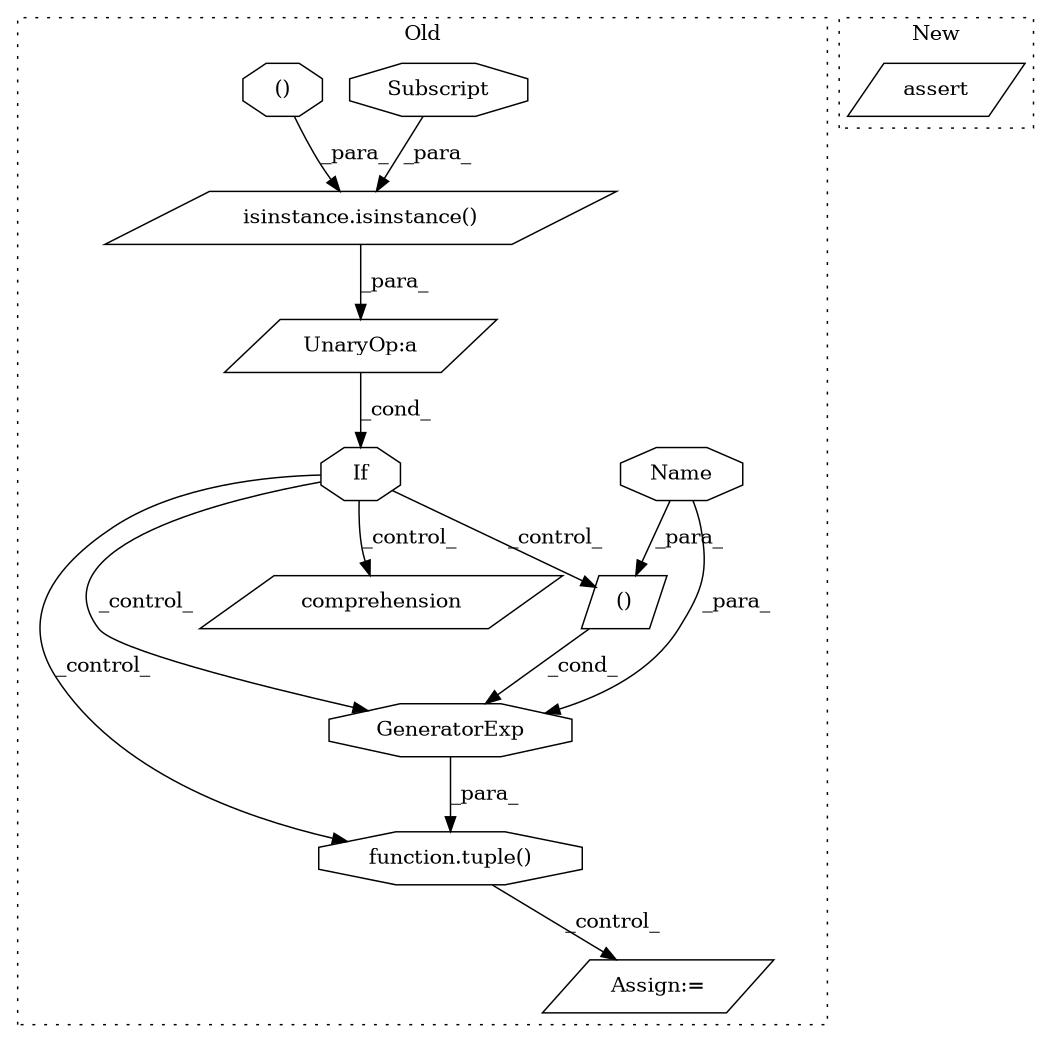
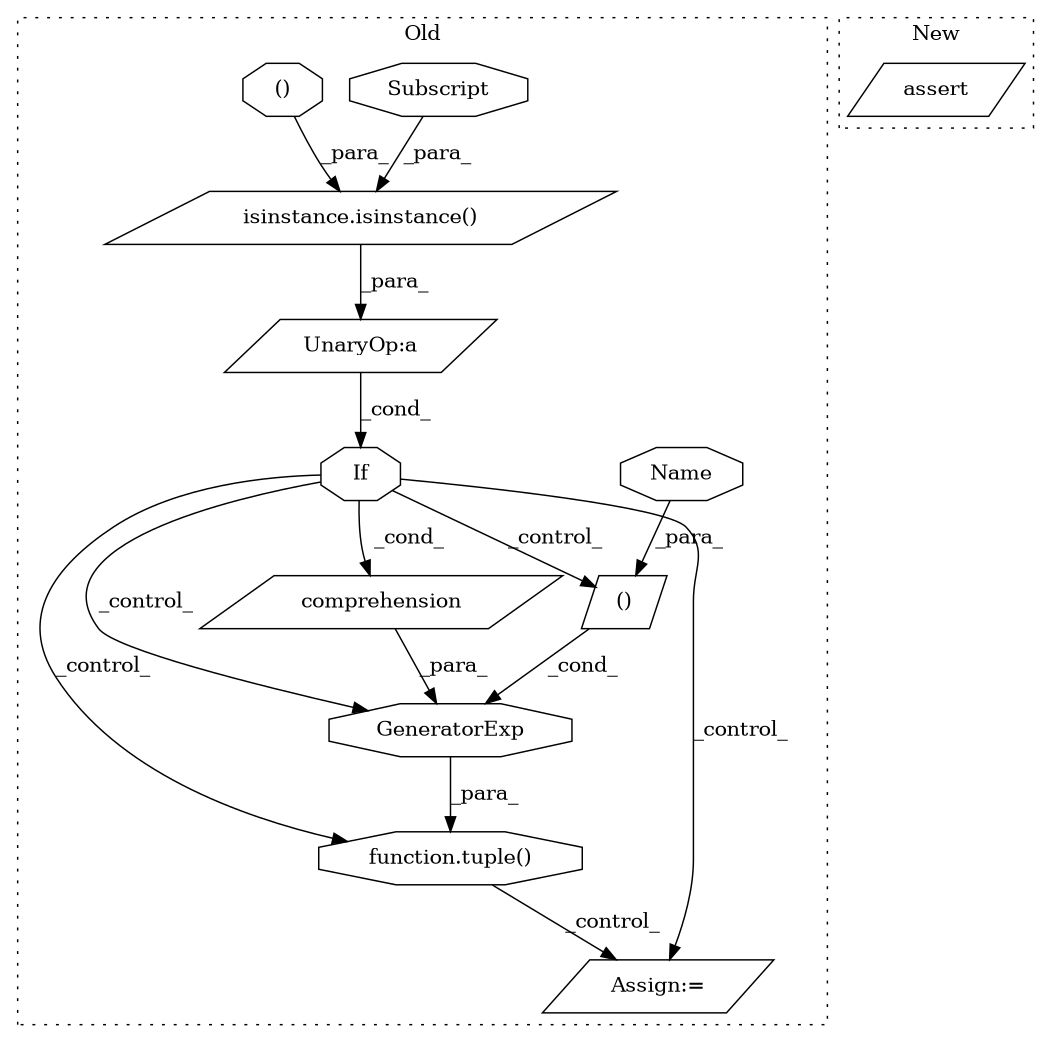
edge "If" -> "comprehension": label "_control_" -> "_cond_"
edge "If" -> "Assign:=": added, label "_control_"
edge "Name" -> "GeneratorExp": now "comprehension" -> "GeneratorExp"
